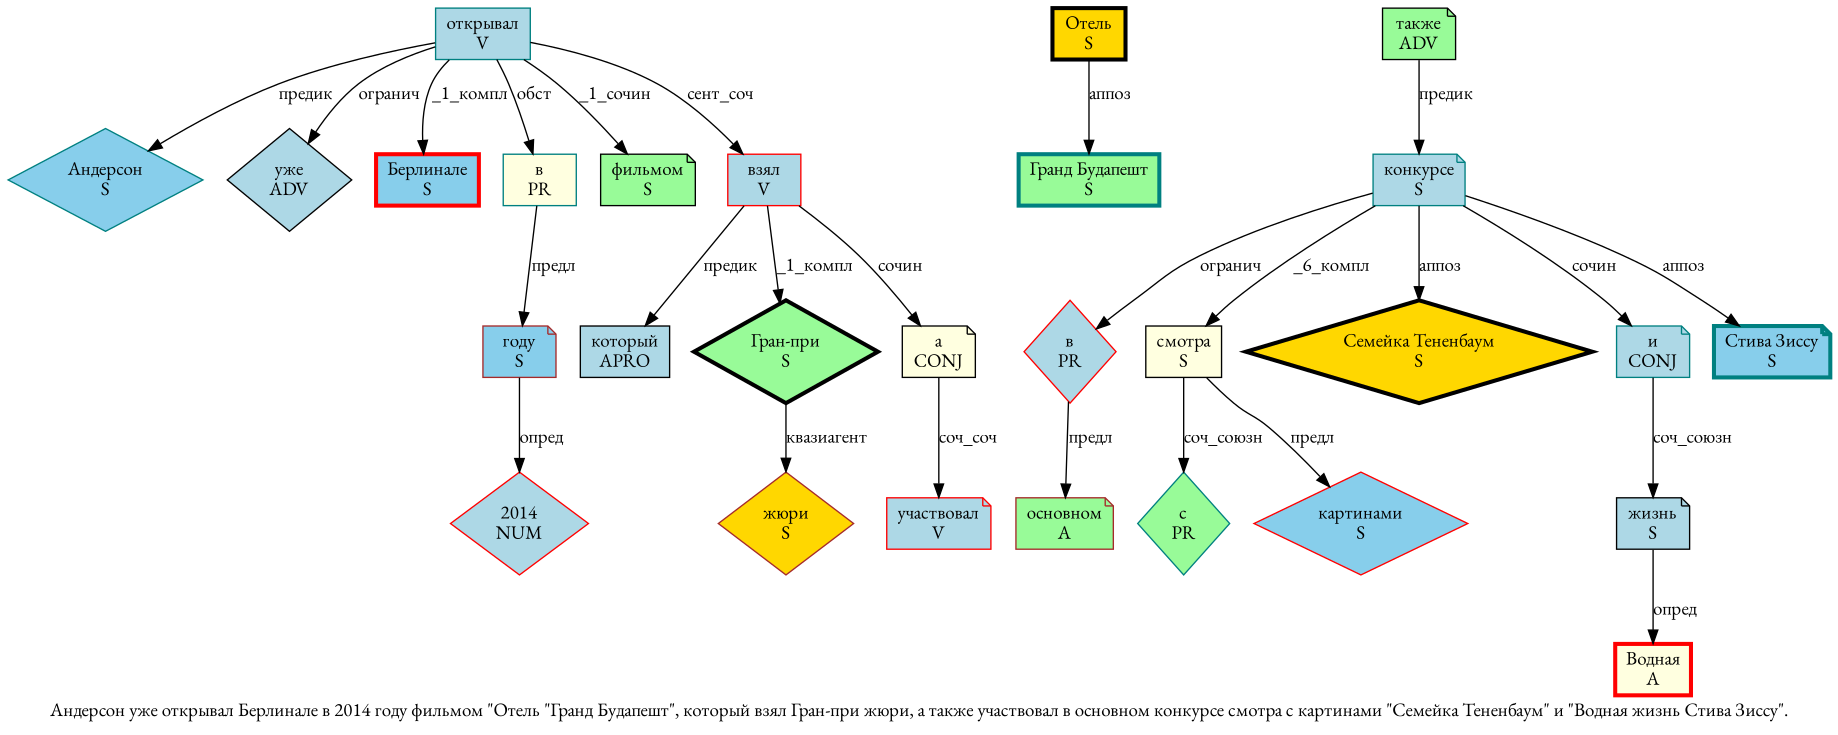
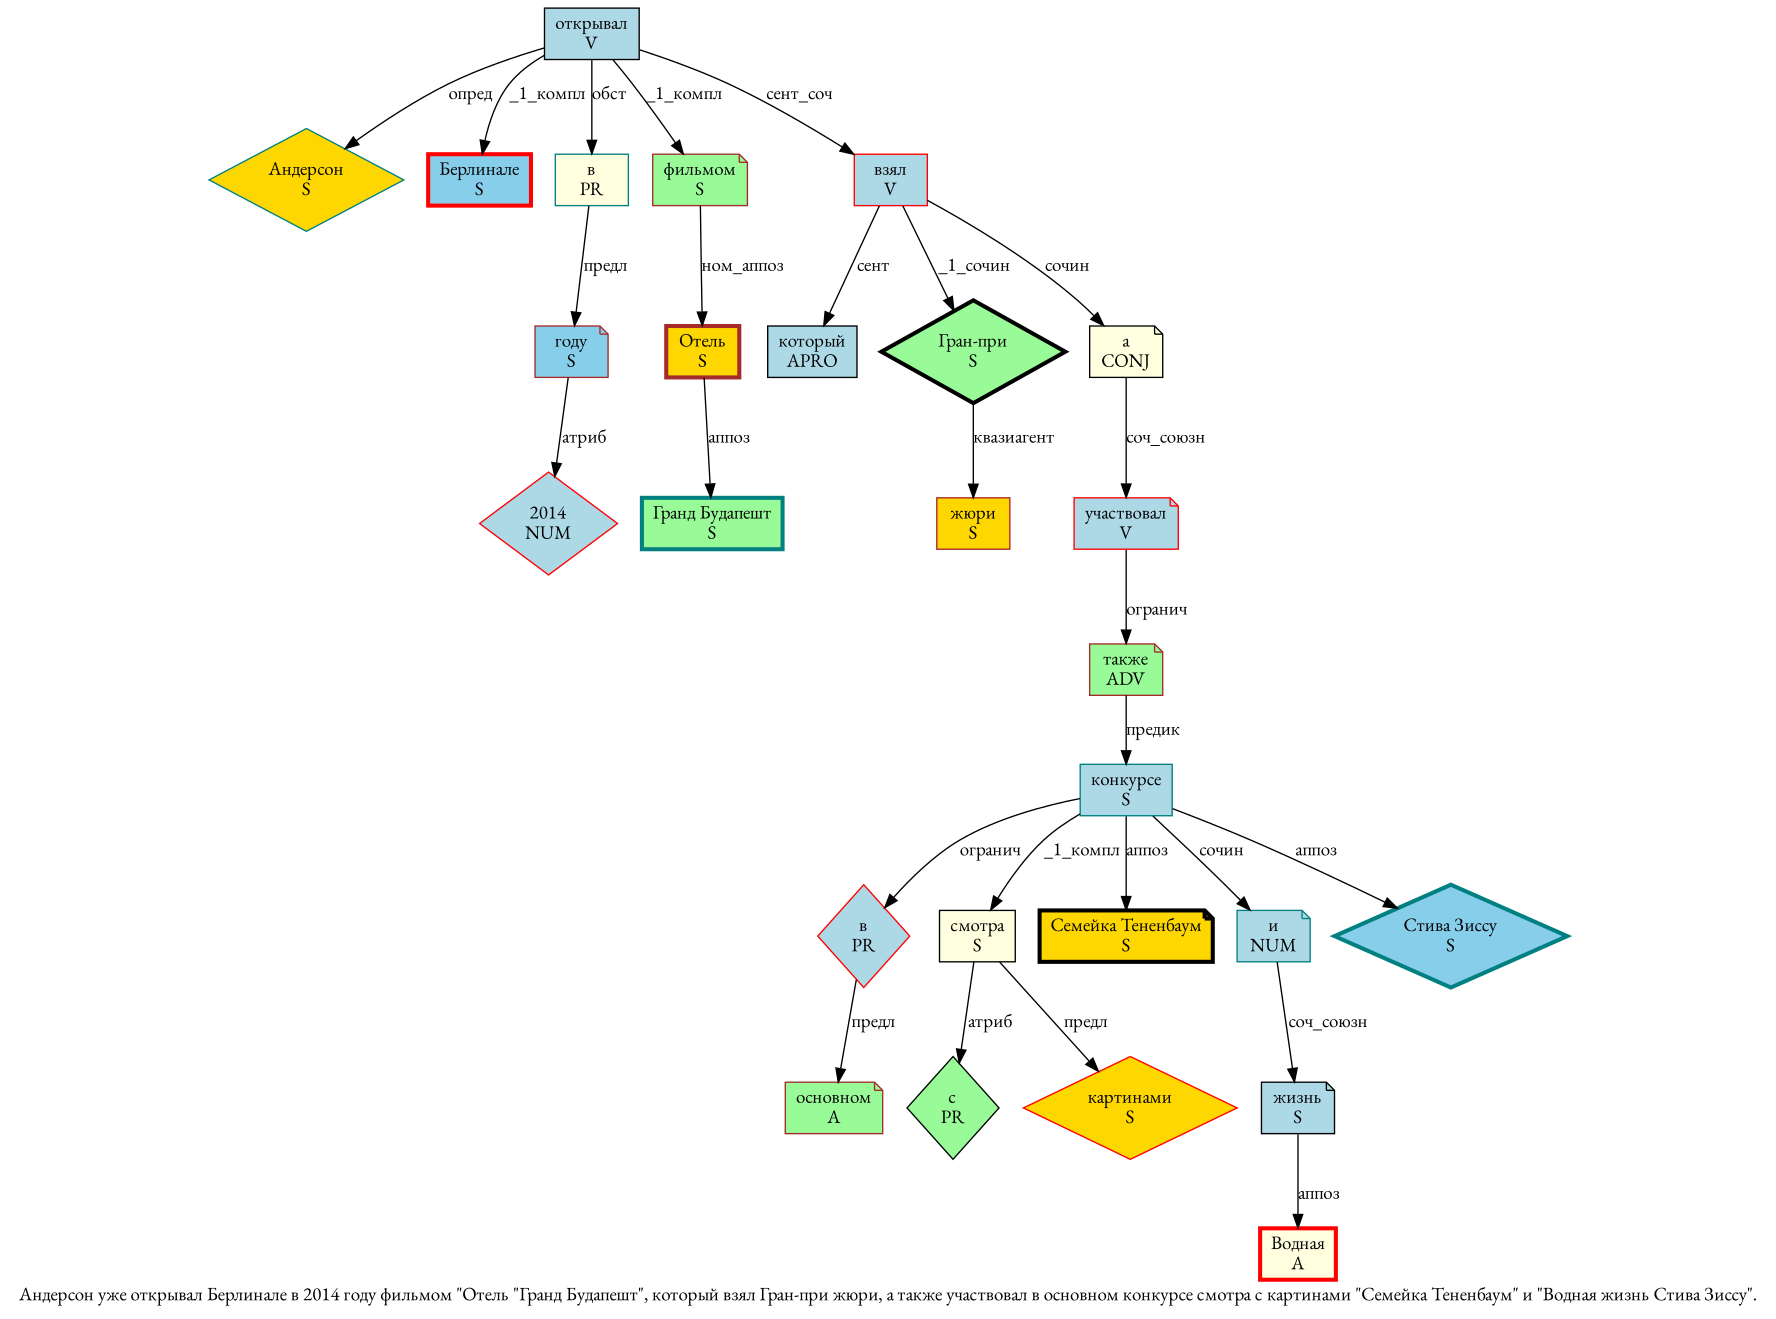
node "открывал V": color teal -> black
node "Отель S": color black -> brown
node "также ADV": color black -> brown
edge "открывал V" -> "Андерсон S": label "предик" -> "опред"
edge "открывал V" -> "фильмом S": label "_1_сочин" -> "_1_компл"
node "Андерсон S": fillcolor skyblue -> gold
node "уже ADV": removed
node "фильмом S": color black -> brown
node "конкурсе S": shape note -> box
edge "фильмом S" -> "Отель S": added, label "ном_аппоз"
edge "взял V" -> "который APRO": label "предик" -> "сент"
edge "взял V" -> "Гран-при S": label "_1_компл" -> "_1_сочин"
edge "конкурсе S" -> "смотра S": label "_6_компл" -> "_1_компл"
node "Семейка Тененбаум S": shape diamond -> note
node "и CONJ": label "и CONJ" -> "и NUM"
node "Стива Зиссу S": shape note -> diamond
edge "году S" -> "2014 NUM": label "опред" -> "атриб"
edge "а CONJ" -> "участвовал V": label "соч_соч" -> "соч_союзн"
edge "смотра S" -> "с PR": label "соч_союзн" -> "атриб"
node "жюри S": shape diamond -> box
node "с PR": color teal -> black
node "картинами S": fillcolor skyblue -> gold
edge "участвовал V" -> "также ADV": added, label "огранич"
edge "жизнь S" -> "Водная A": label "опред" -> "аппоз"
